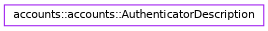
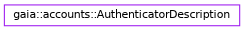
node "accounts::accounts::AuthenticatorDescription": label "accounts::accounts::AuthenticatorDescription" -> "gaia::accounts::AuthenticatorDescription"
